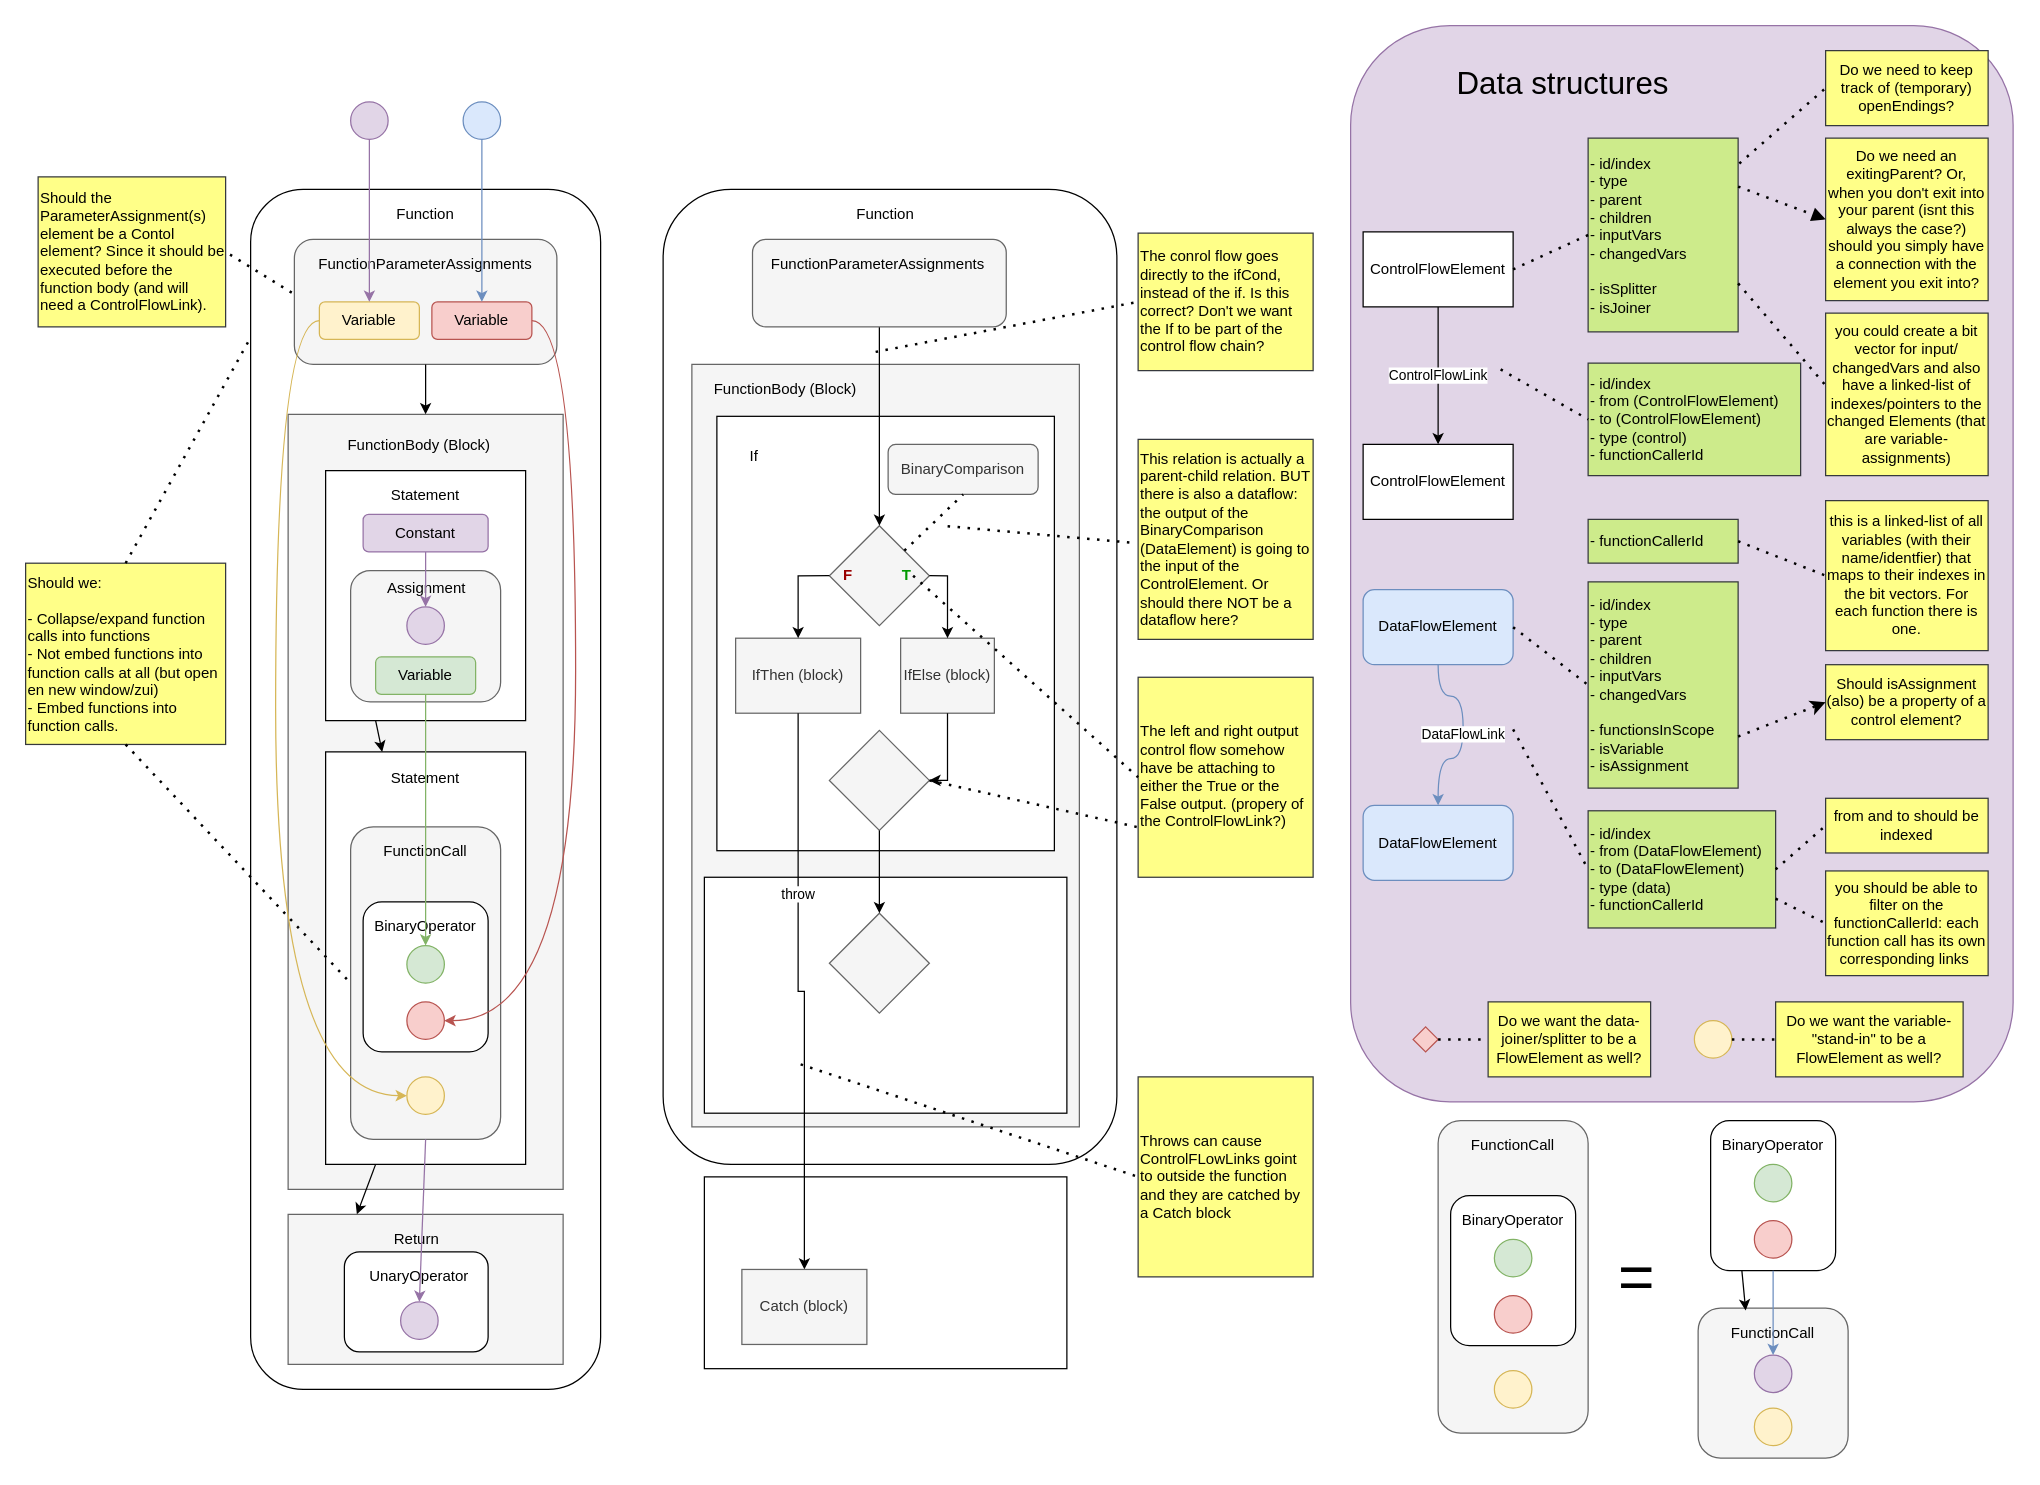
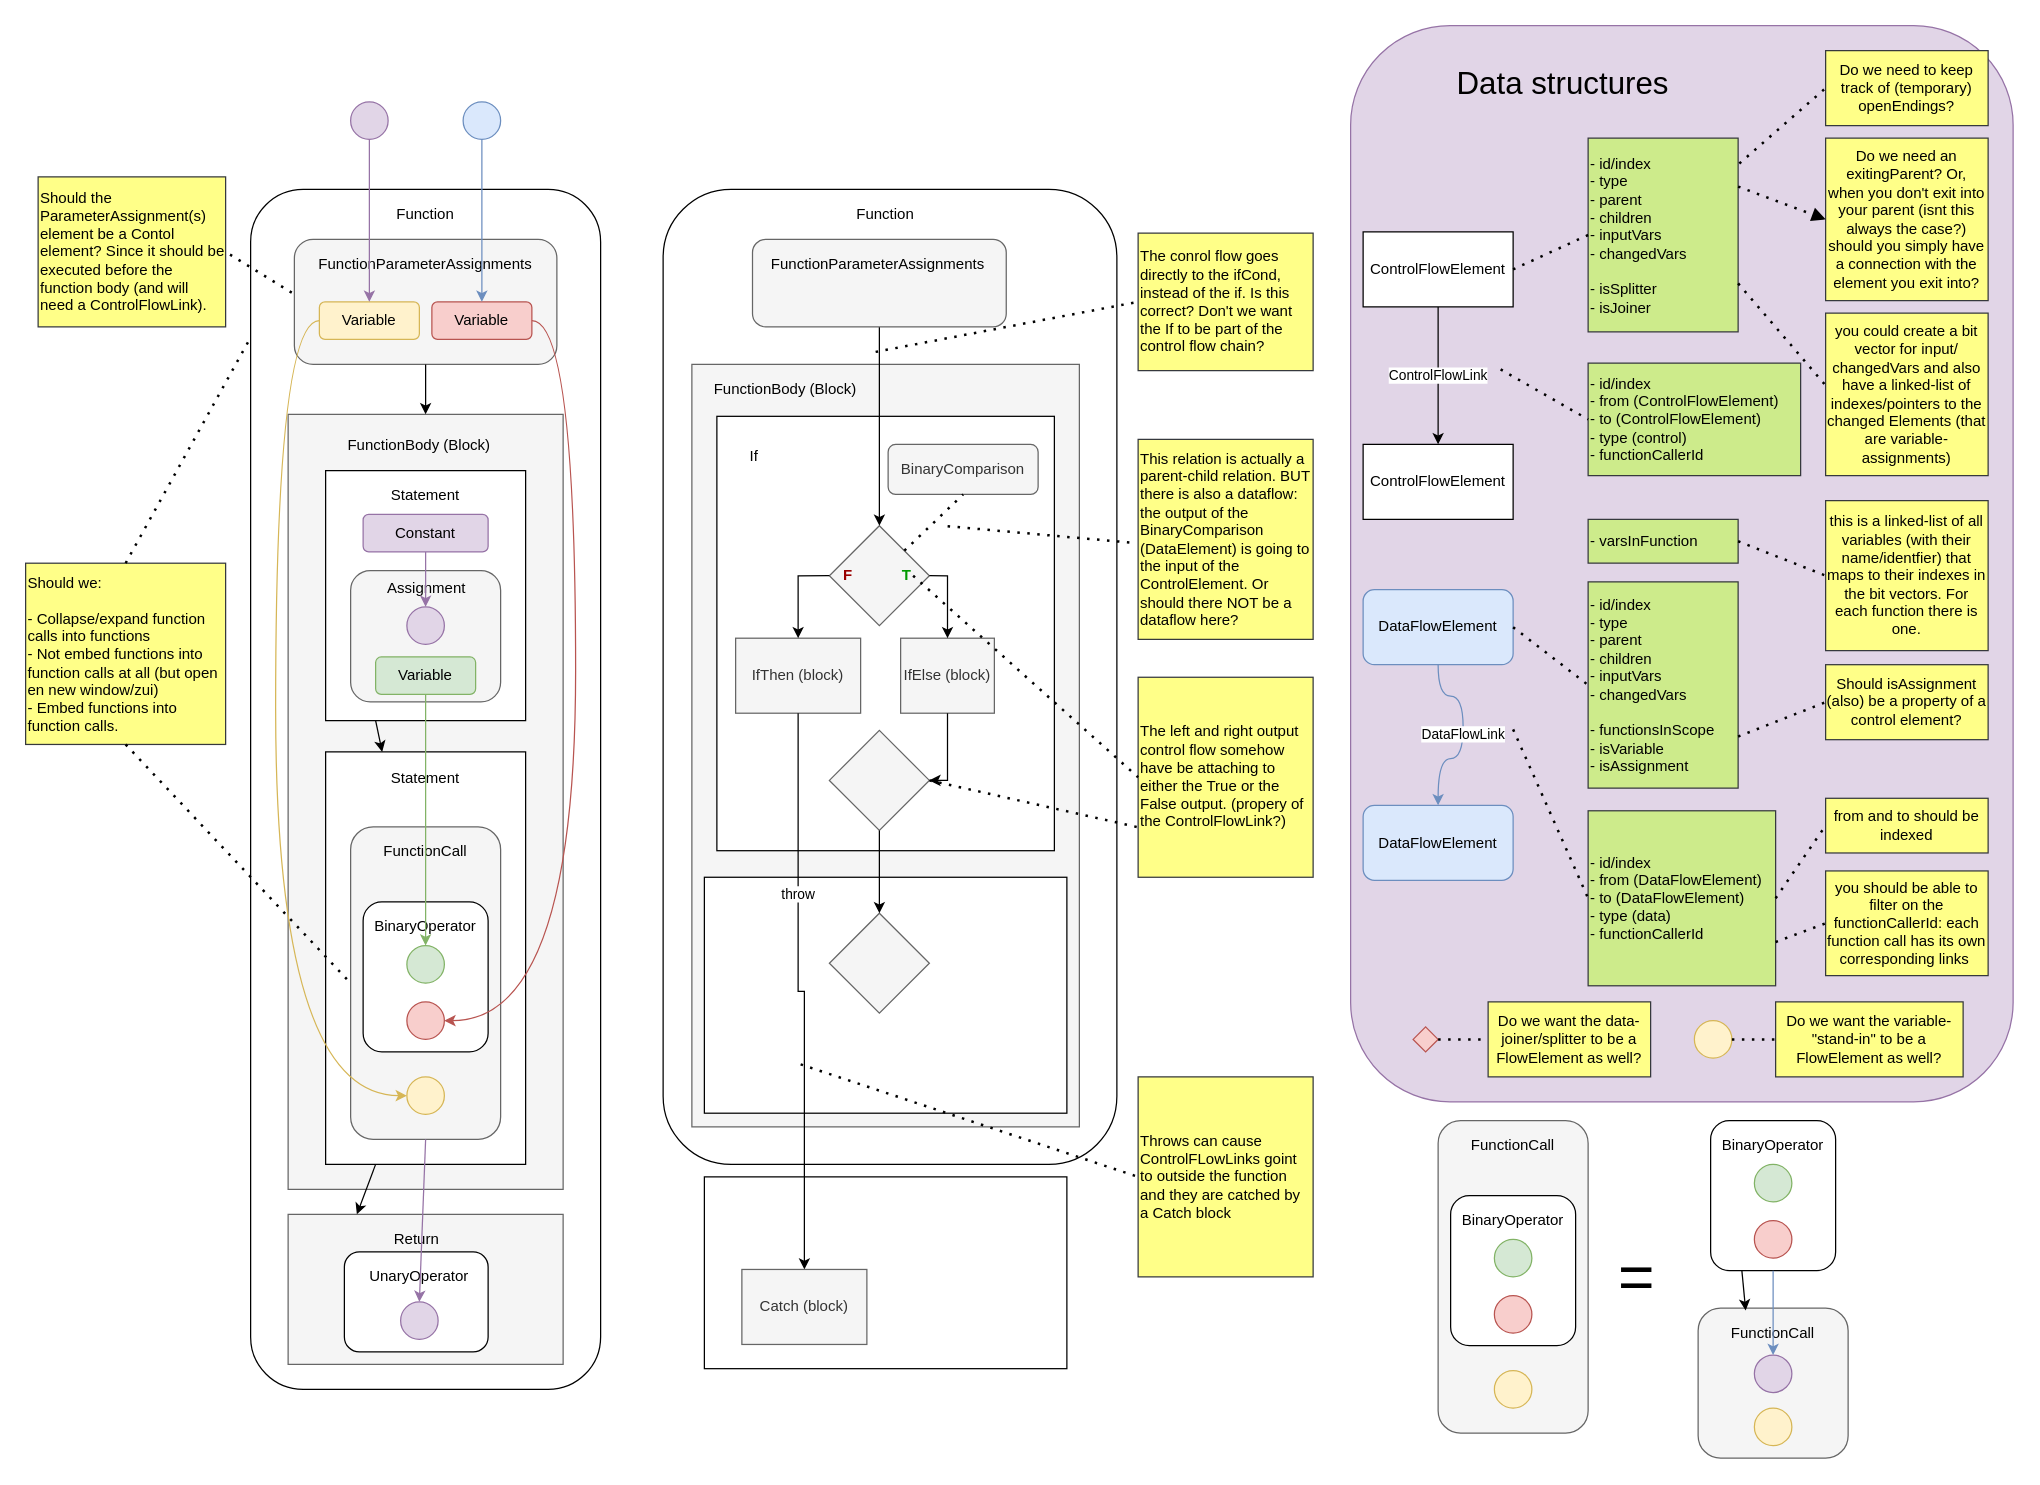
node "- functionCallerId": label "- functionCallerId" -> "- varsInFunction"
edge "- id/index - type - parent - children - inputVars - changedVars - functionsInScope - isVariable - isAssignment" -> "Should isAssignment (also) be a property of a control element?": arrowhead classic -> none
node "- id/index - from (DataFlowElement) - to (DataFlowElement) - type (data) - functionCallerId": size 188x117 -> 188x175
